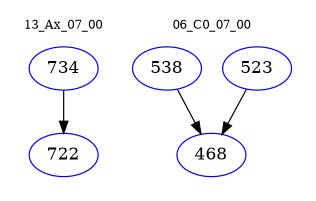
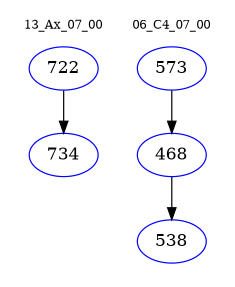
cluster "06_C0_07_00": label "06_C0_07_00" -> "06_C4_07_00"
node "523": label "523" -> "573"
edge "734" -> "722": reversed
edge "538" -> "468": reversed
